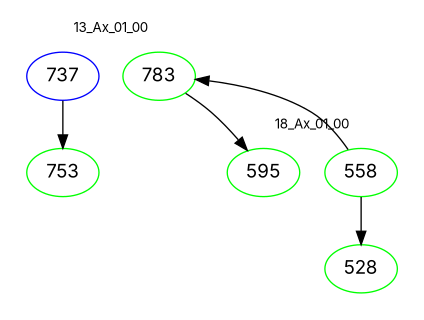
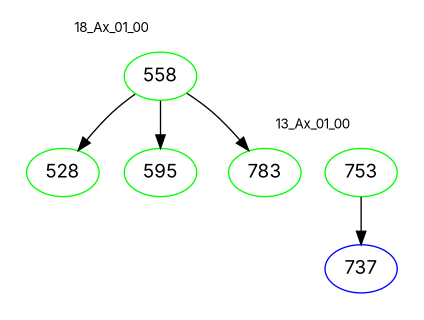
edge "737" -> "753": reversed
edge "783" -> "595": now "558" -> "595"
